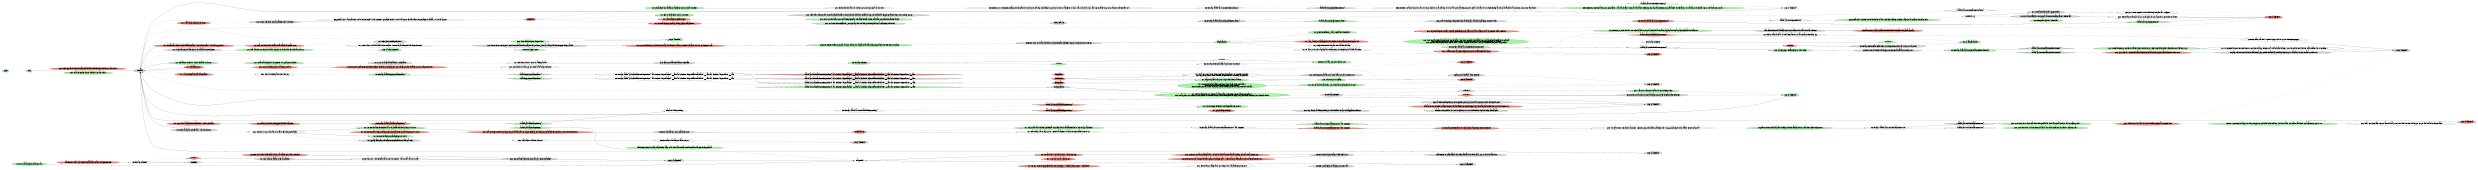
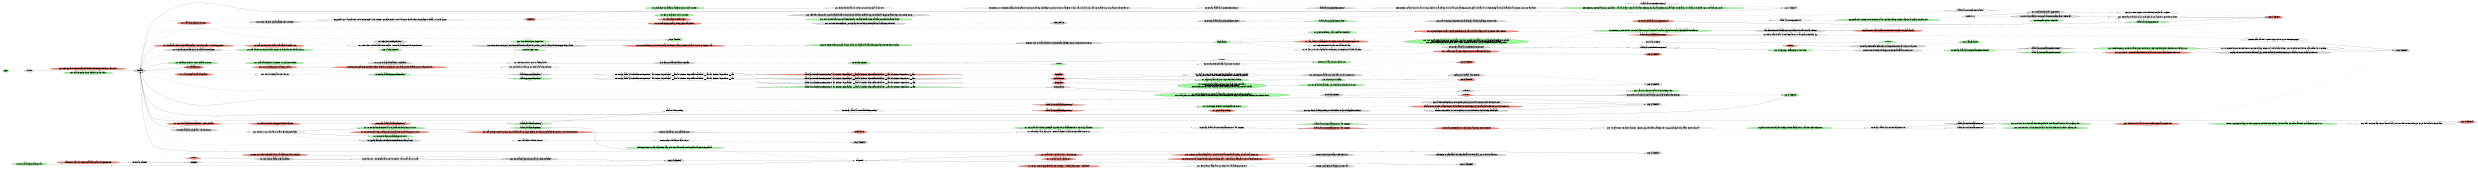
node "input": label "input" -> "shoulder"
node "fix_this_one_too": label "fix_this_one_too" -> "fix_tartan_one_too"
